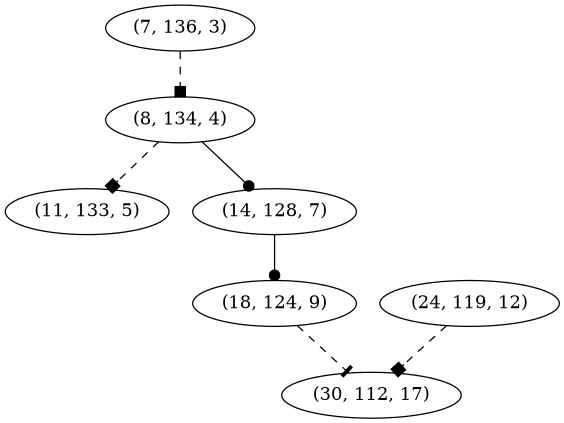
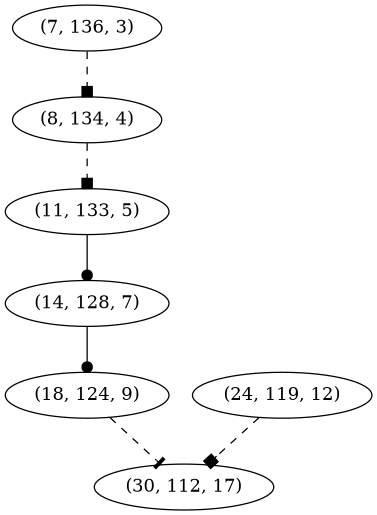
edge "(8, 134, 4)" -> "(14, 128, 7)": now "(11, 133, 5)" -> "(14, 128, 7)"
